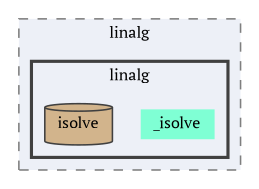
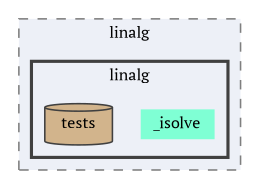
node "isolve": label "isolve" -> "tests"
